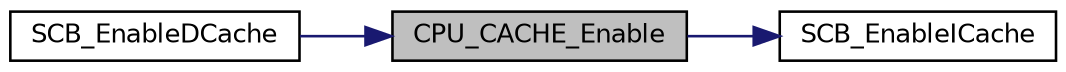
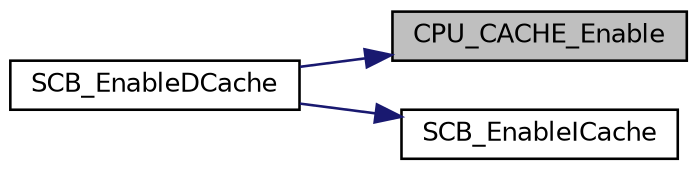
edge "CPU_CACHE_Enable" -> "SCB_EnableICache": now "SCB_EnableDCache" -> "SCB_EnableICache"
